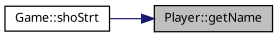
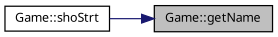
node "Player::getName": label "Player::getName" -> "Game::getName"
